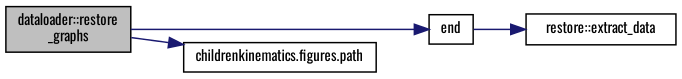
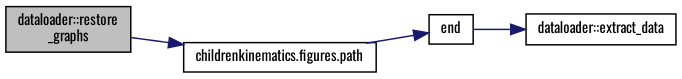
edge "dataloader::restore _graphs" -> "end": now "childrenkinematics.figures.path" -> "end"
node "restore::extract_data": label "restore::extract_data" -> "dataloader::extract_data"
